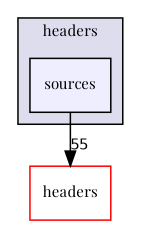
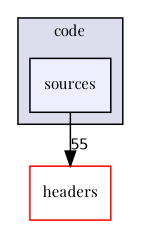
cluster "headers": label "headers" -> "code"
